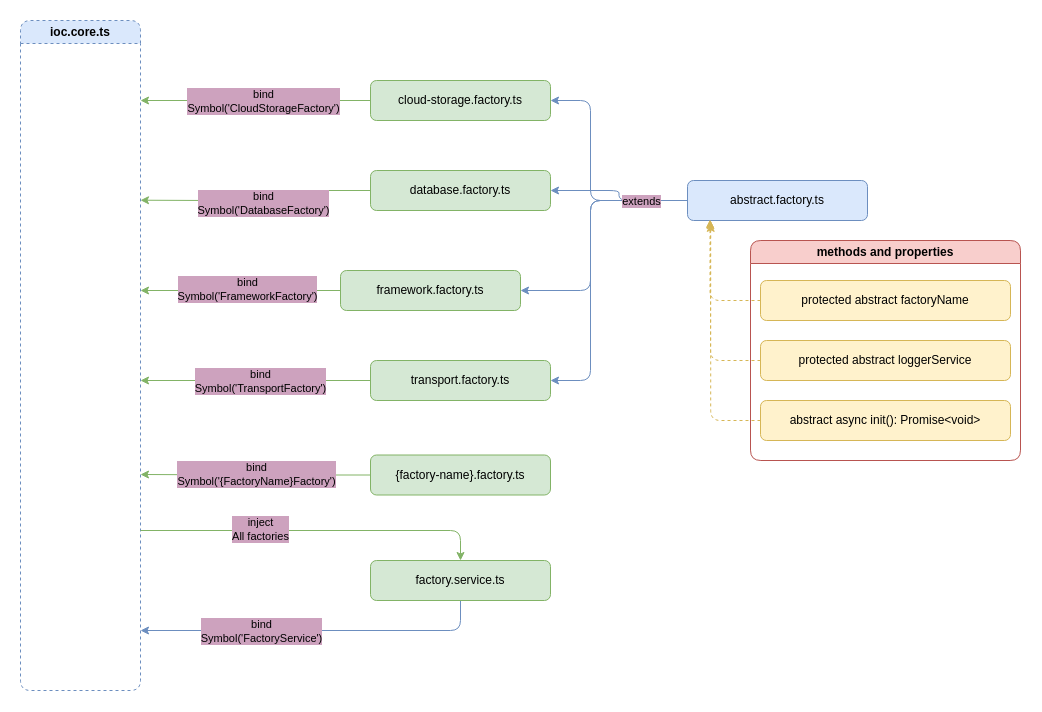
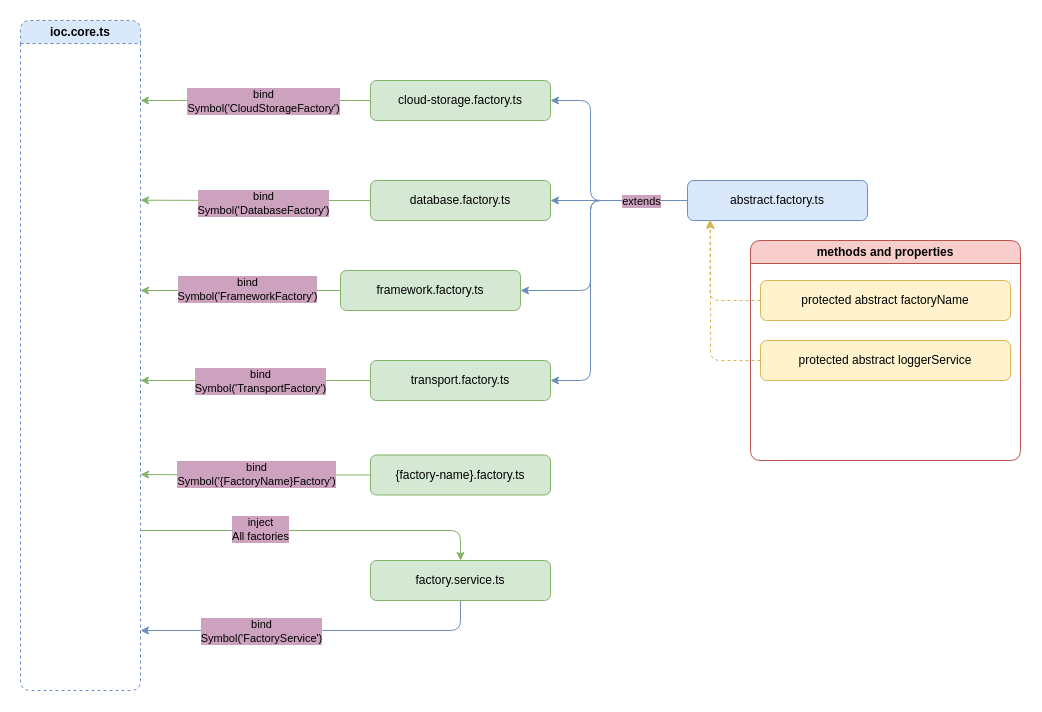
node "database.factory.ts": moved (461, 191) -> (461, 201)
edge "abstract async init(): Promise<void>" -> "abstract.factory.ts": removed
node "abstract async init(): Promise<void>": removed
